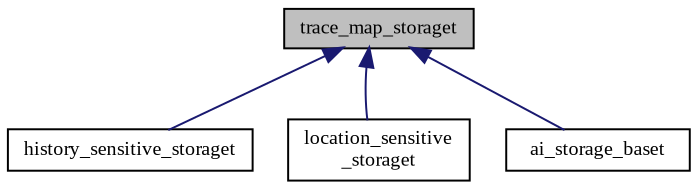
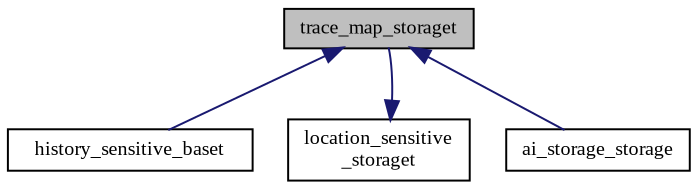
edge "location_sensitive _storaget" -> "trace_map_storaget": reversed
node "history_sensitive_storaget": label "history_sensitive_storaget" -> "history_sensitive_baset"
node "ai_storage_baset": label "ai_storage_baset" -> "ai_storage_storage"
